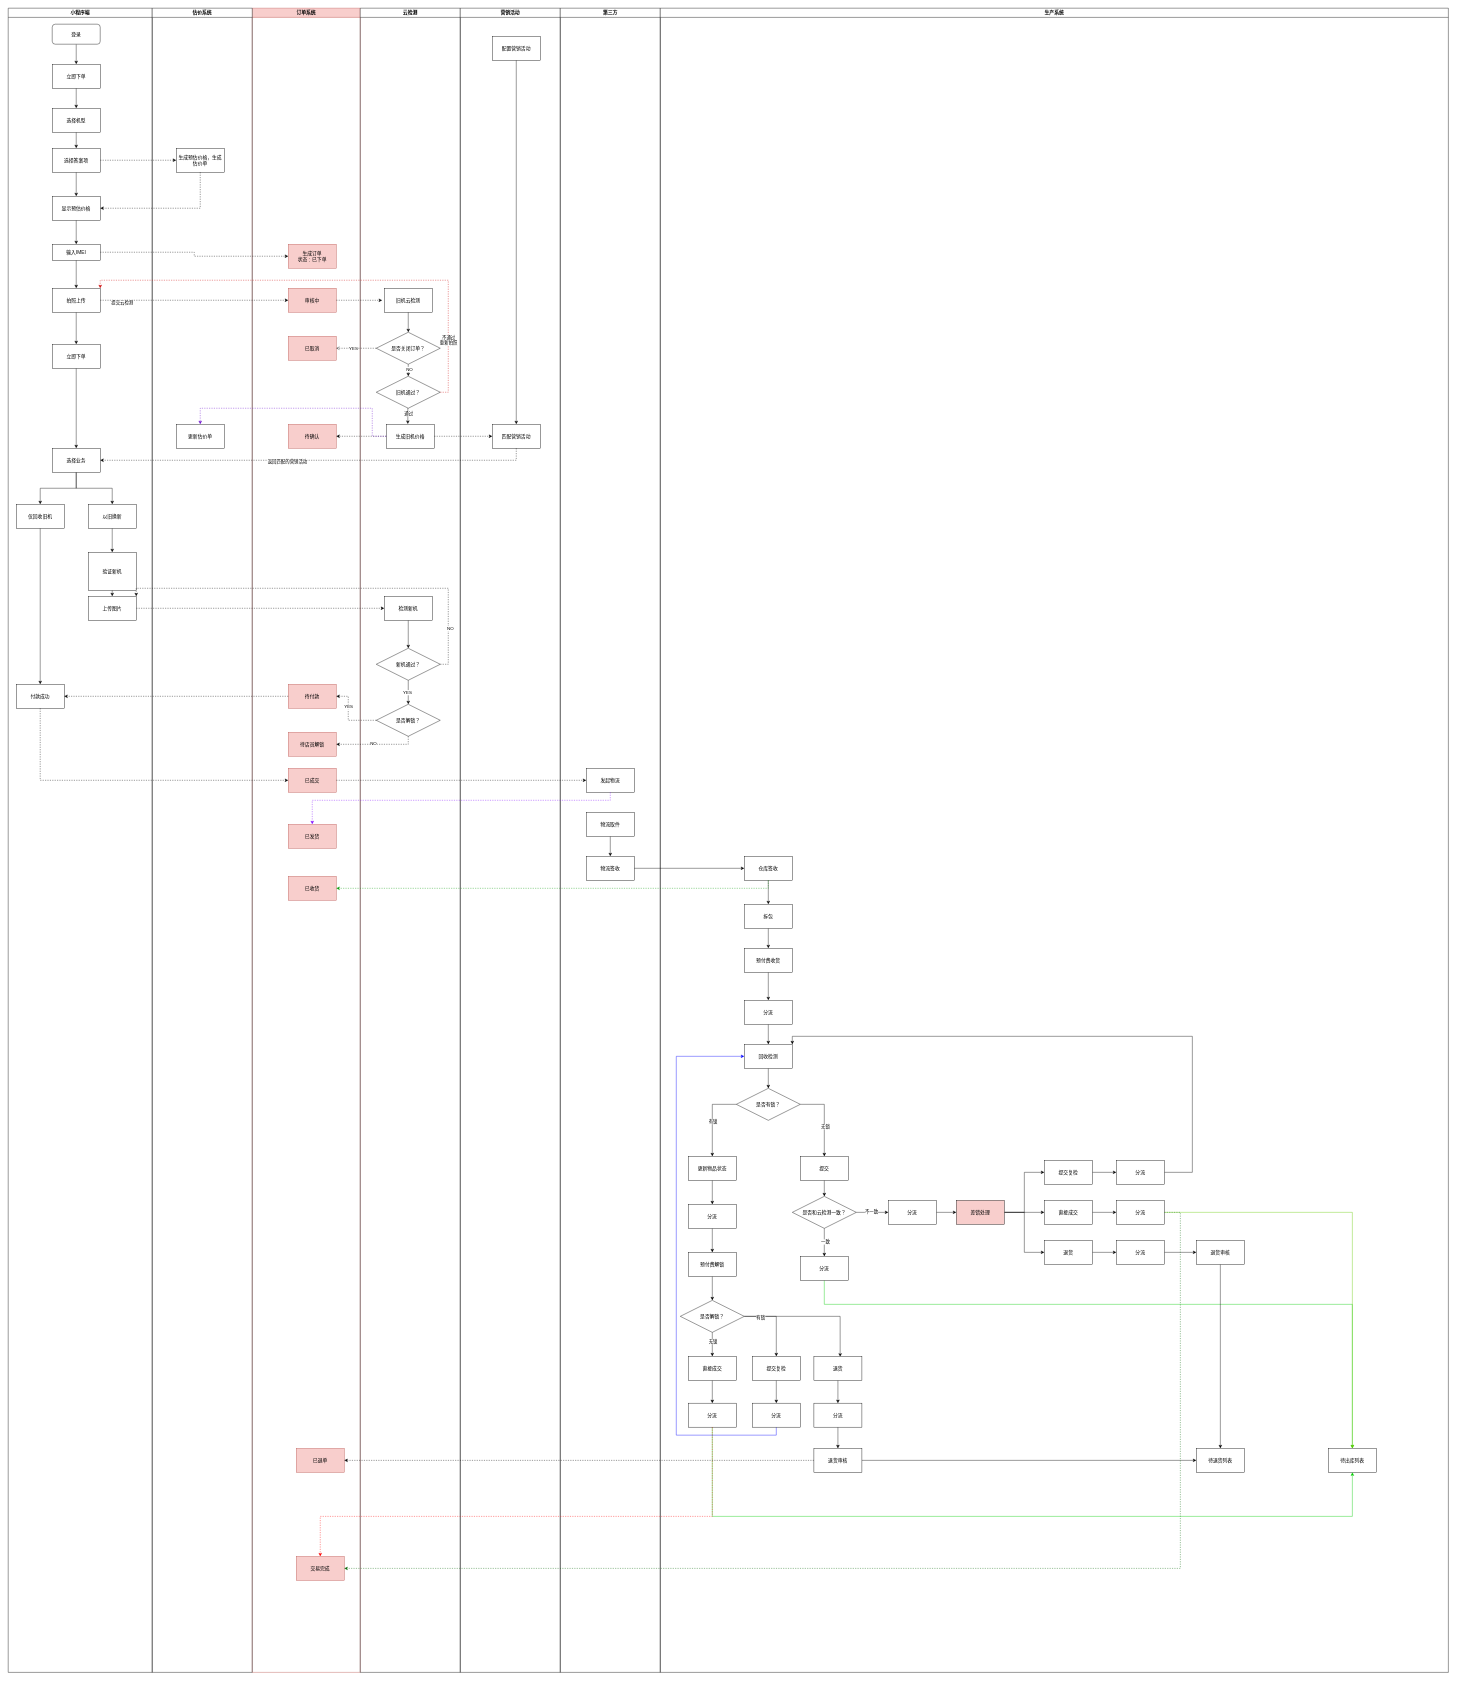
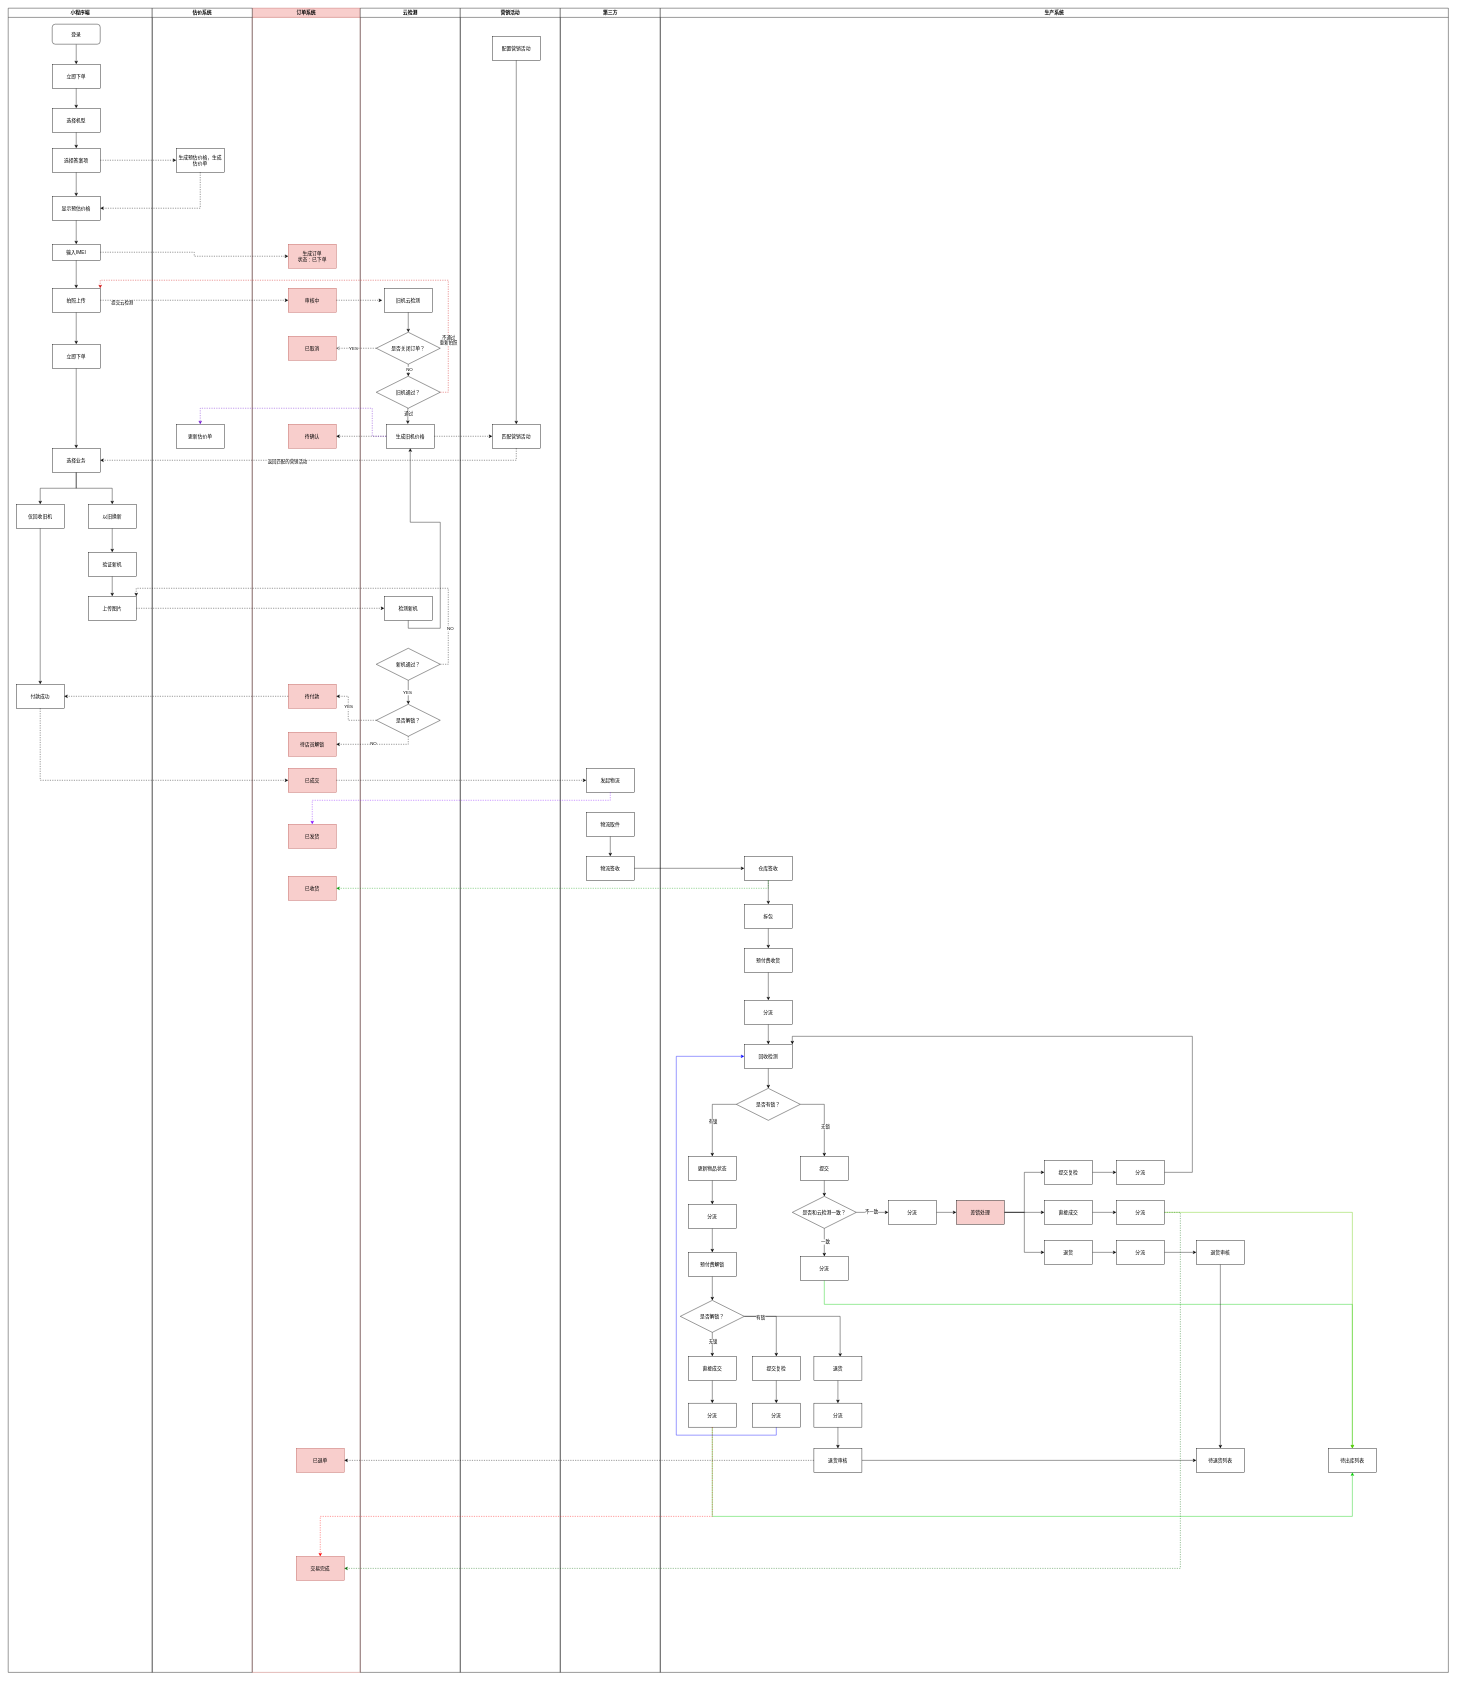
node "验证新机": size 48x38 -> 48x24
edge "检测新机" -> "新机通过？": now "检测新机" -> "生成旧机价格"
